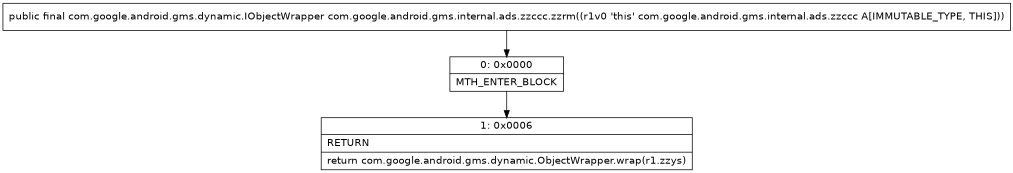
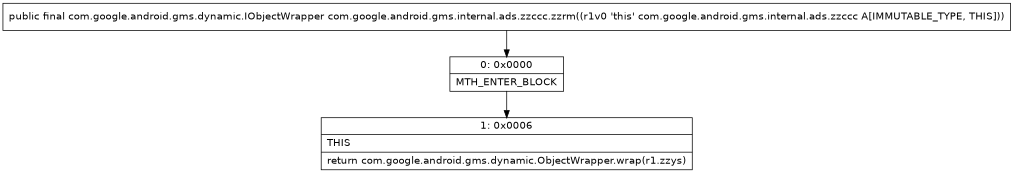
node "1: 0x0006": text "RETURN" -> "THIS"
